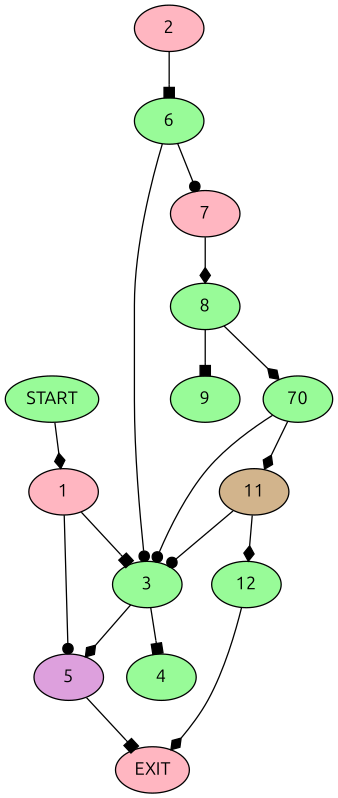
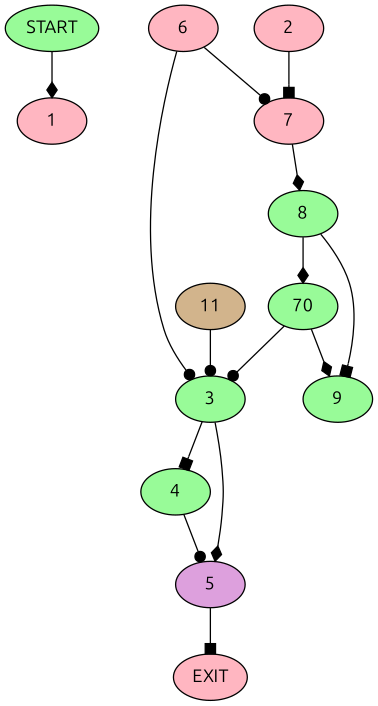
edge "2" -> "6": now "2" -> "7"
node "6": fillcolor palegreen -> lightpink
edge "70" -> "11": now "70" -> "9"
edge "1" -> "3": removed
edge "1" -> "5": now "4" -> "5"
node "12": removed
